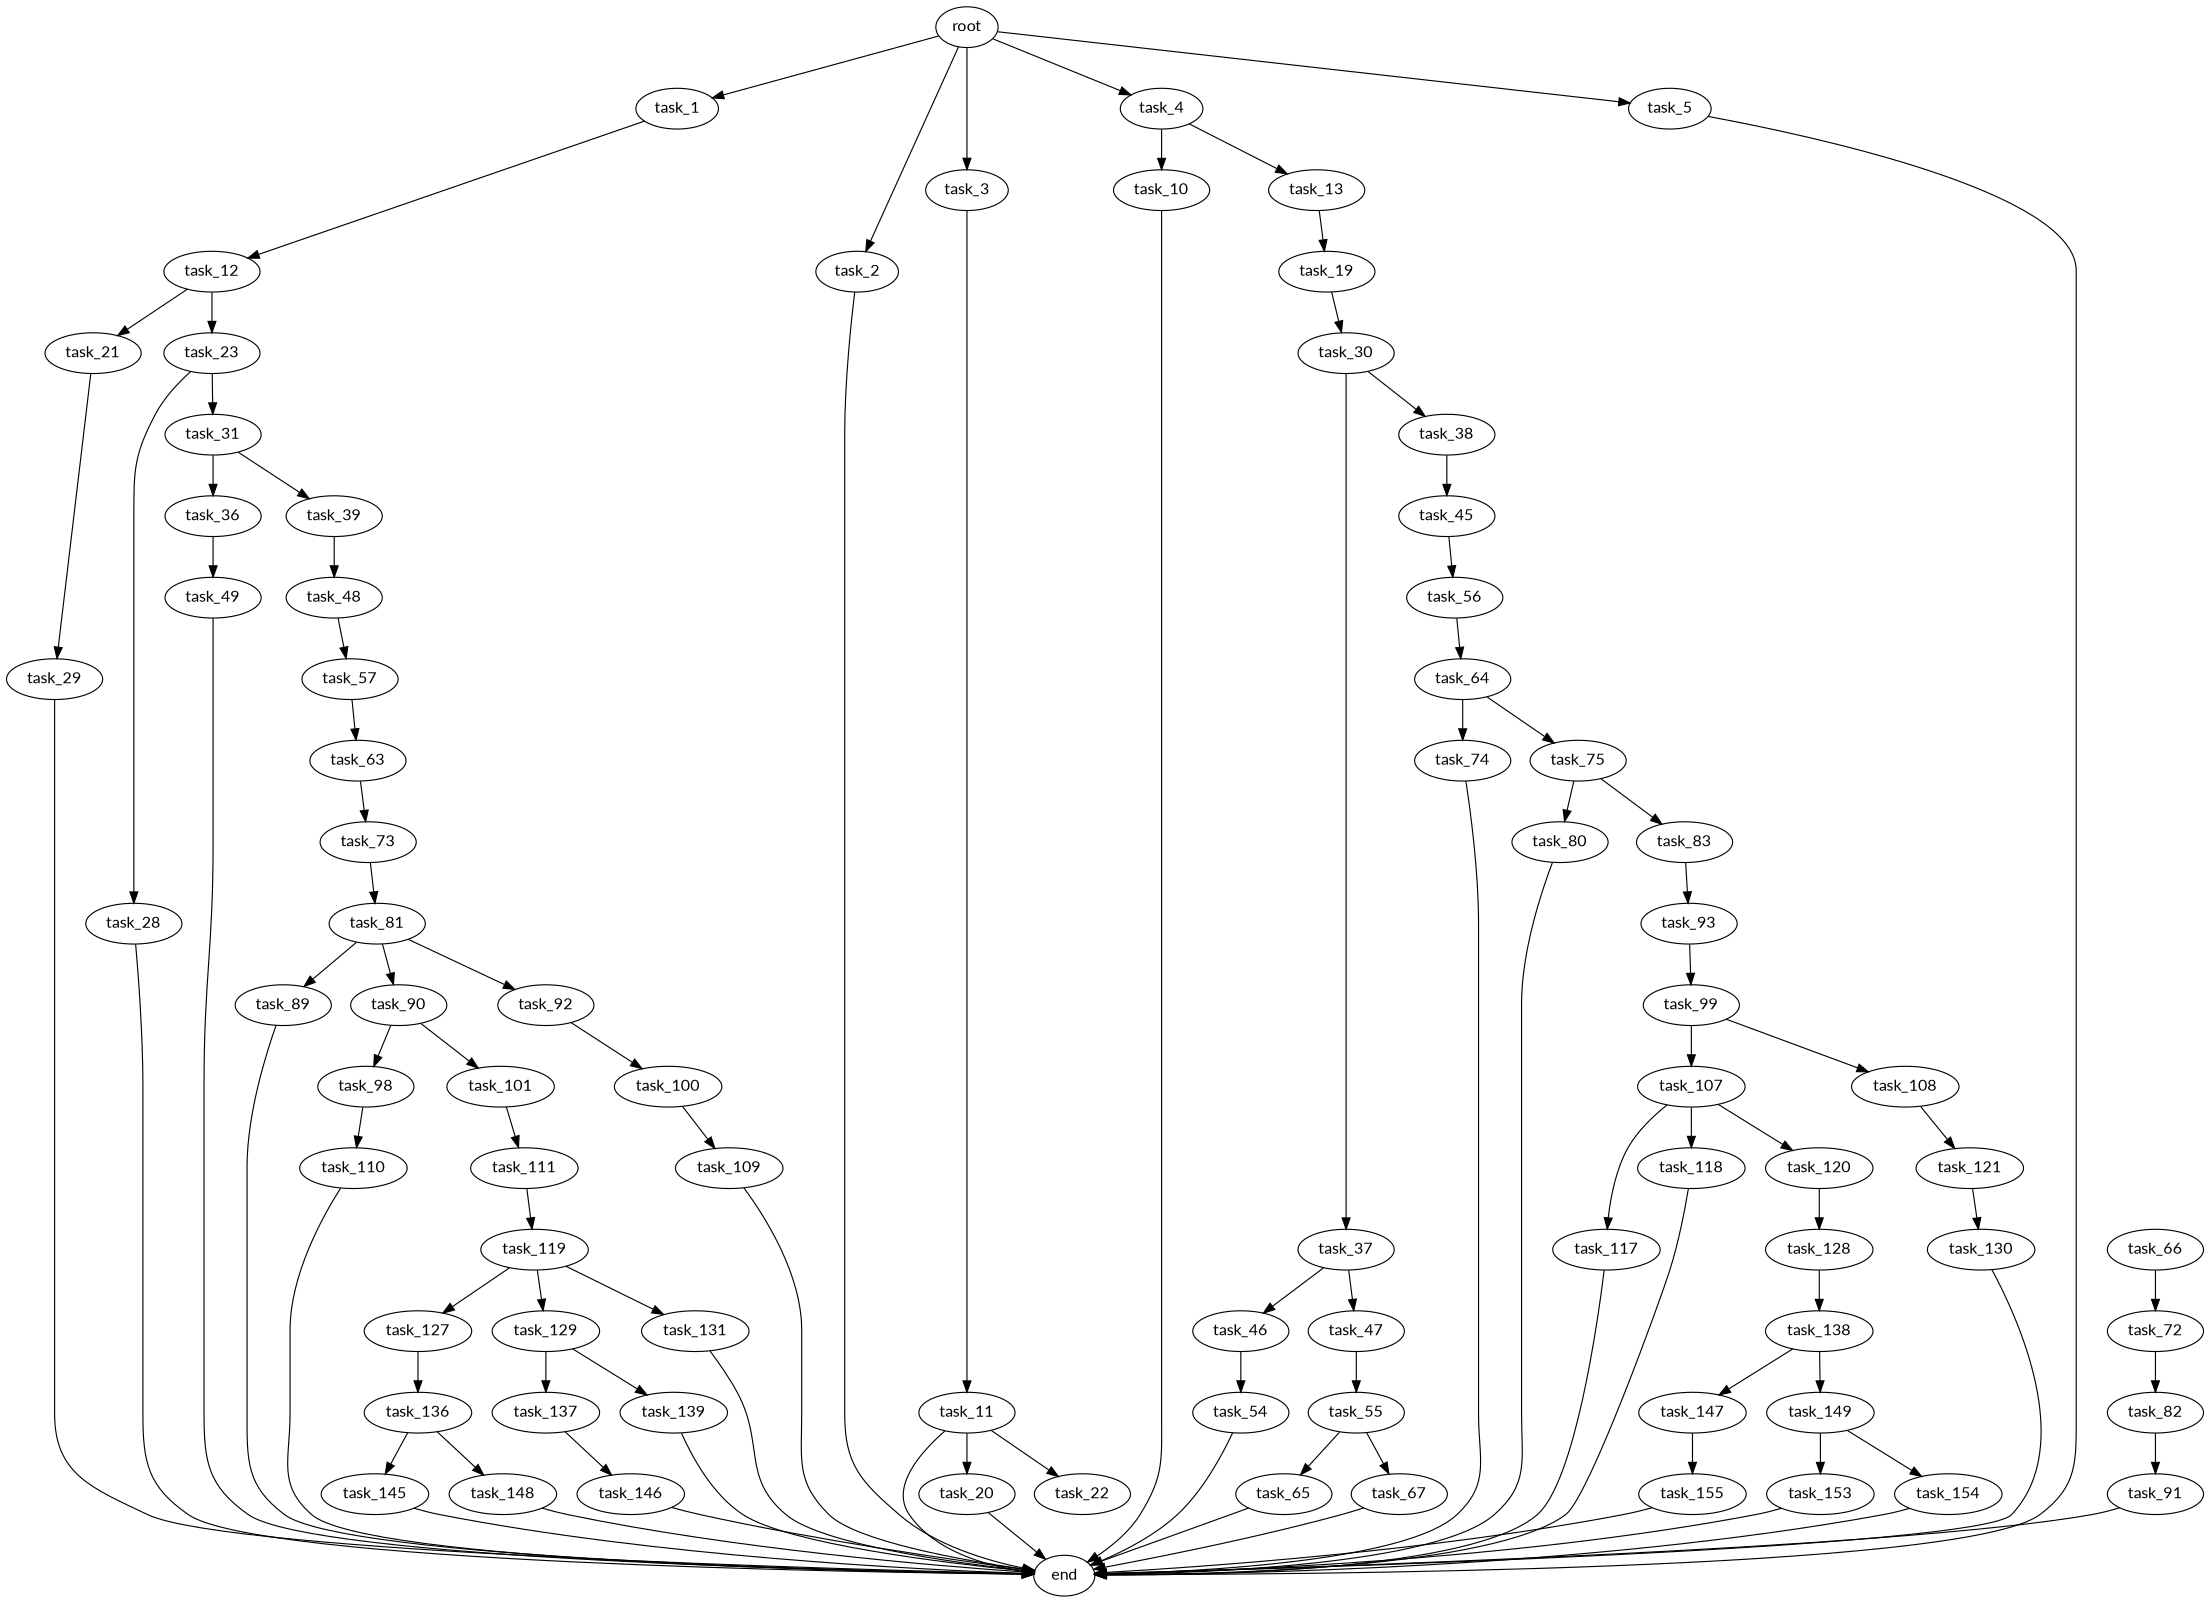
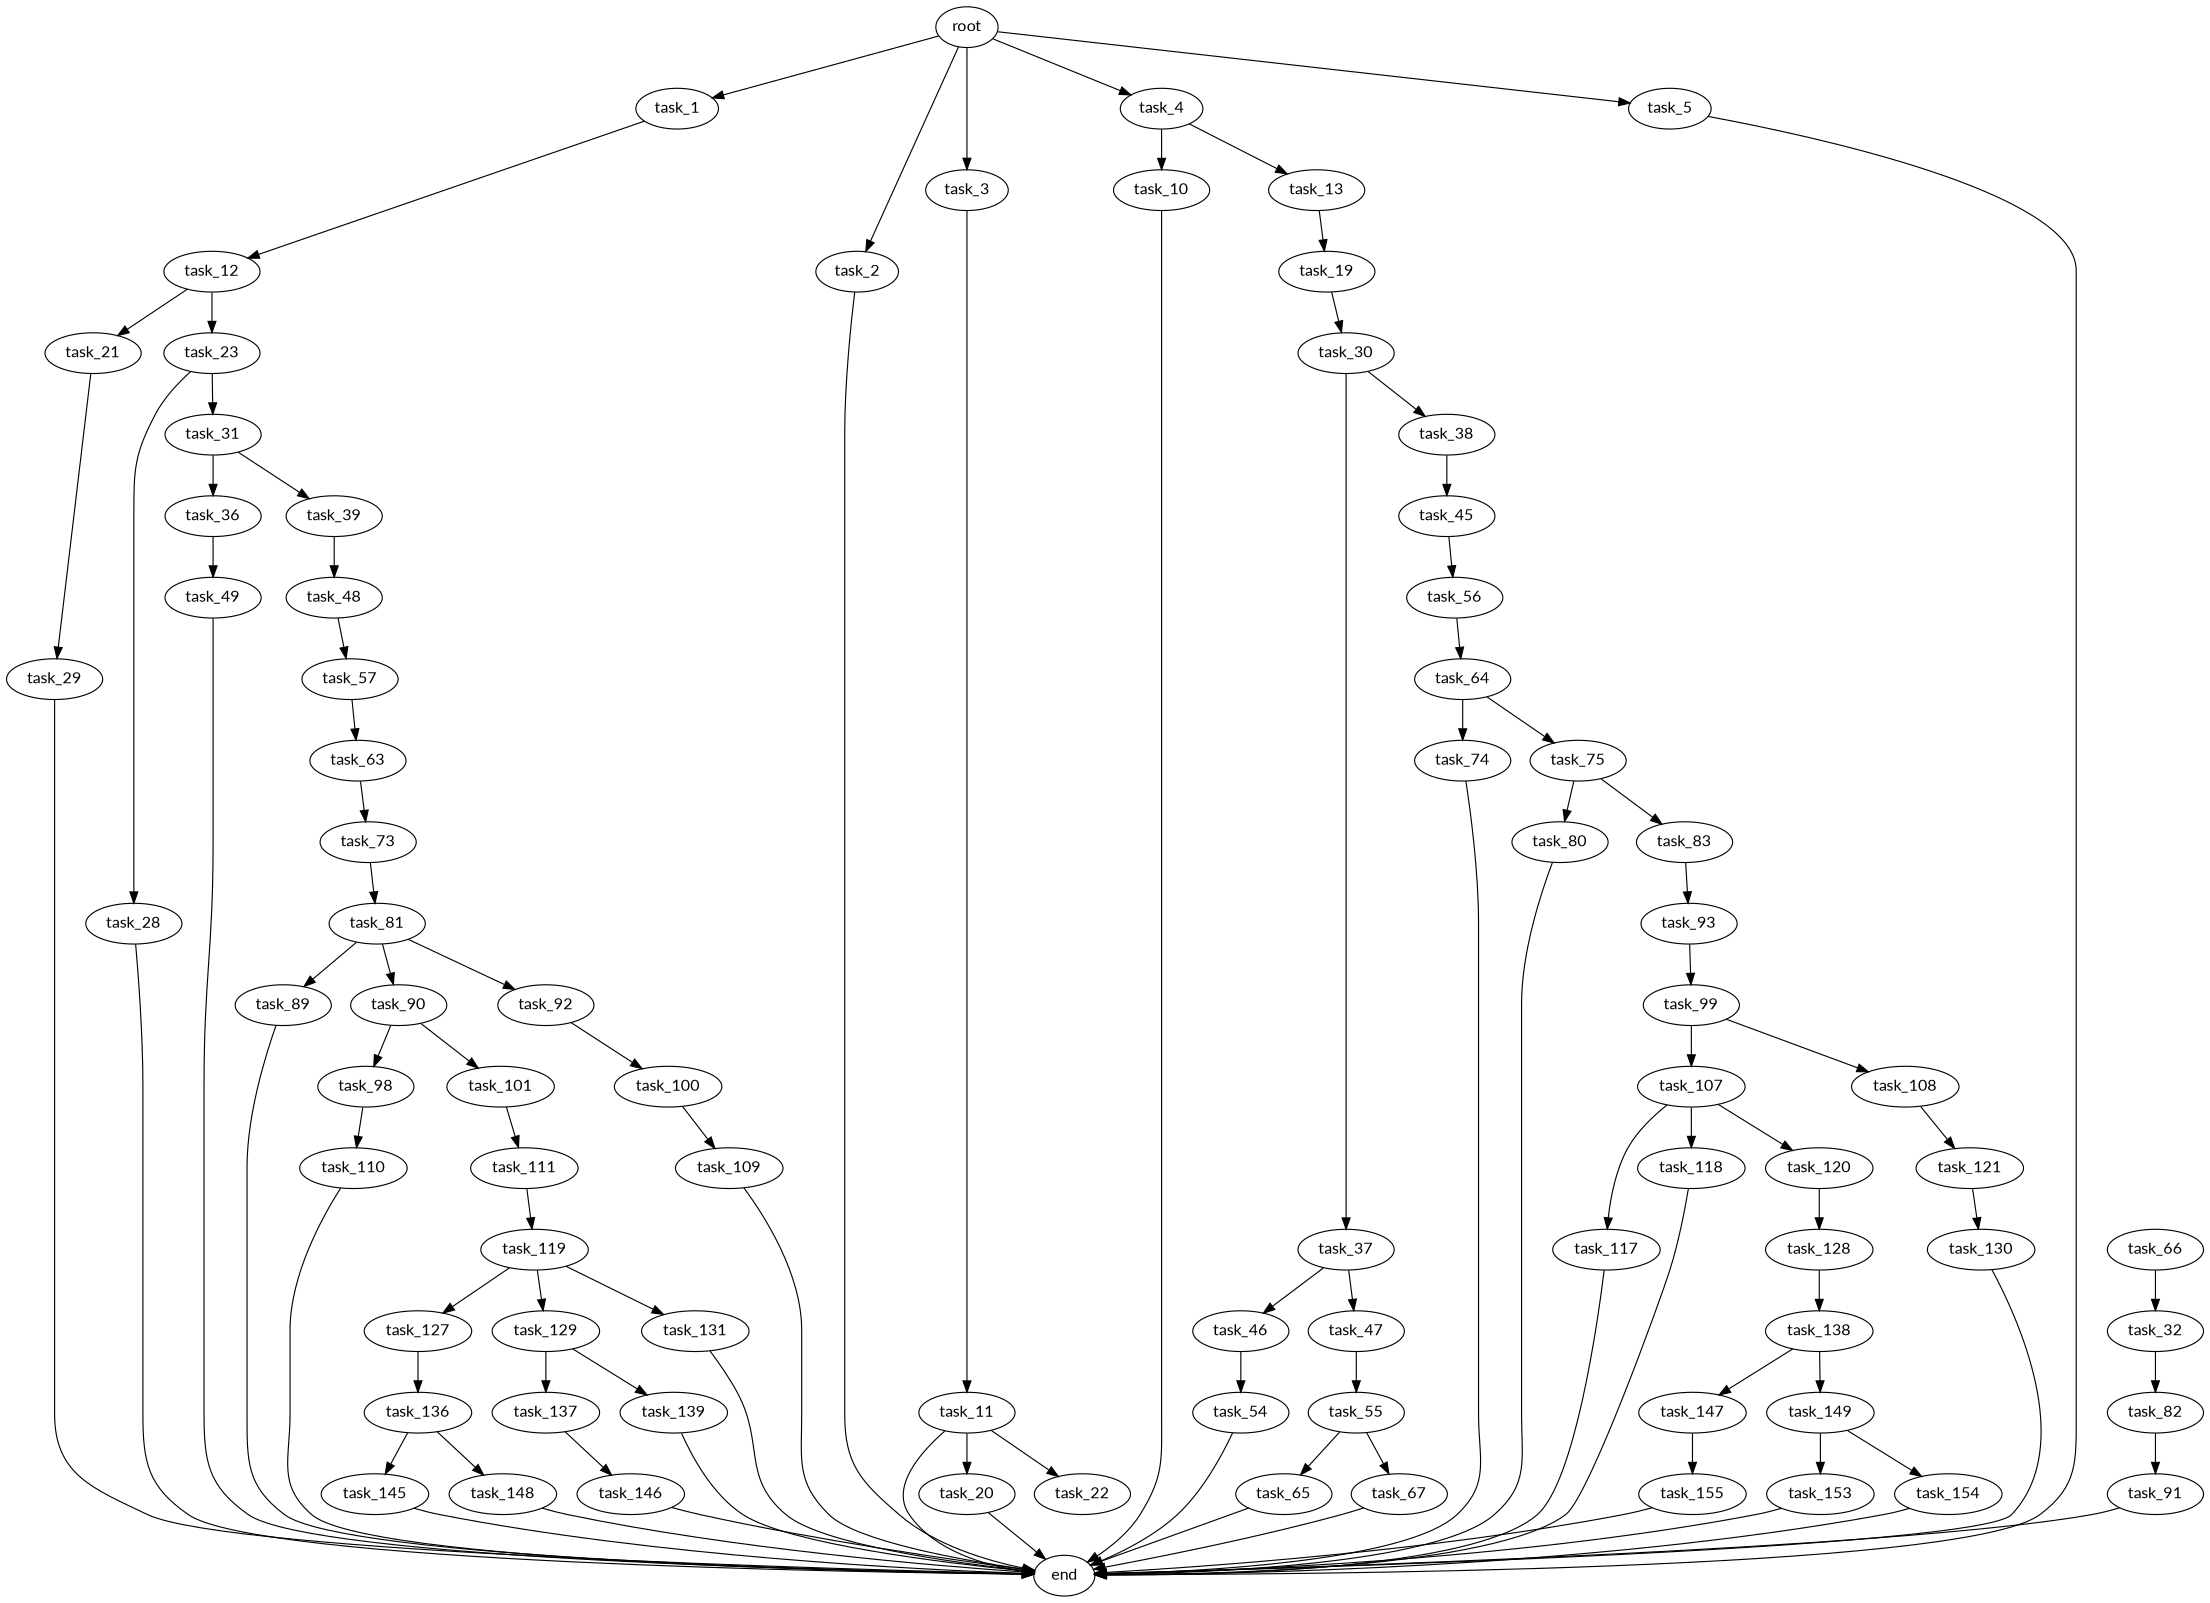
node "task_72": label "task_72" -> "task_32"
